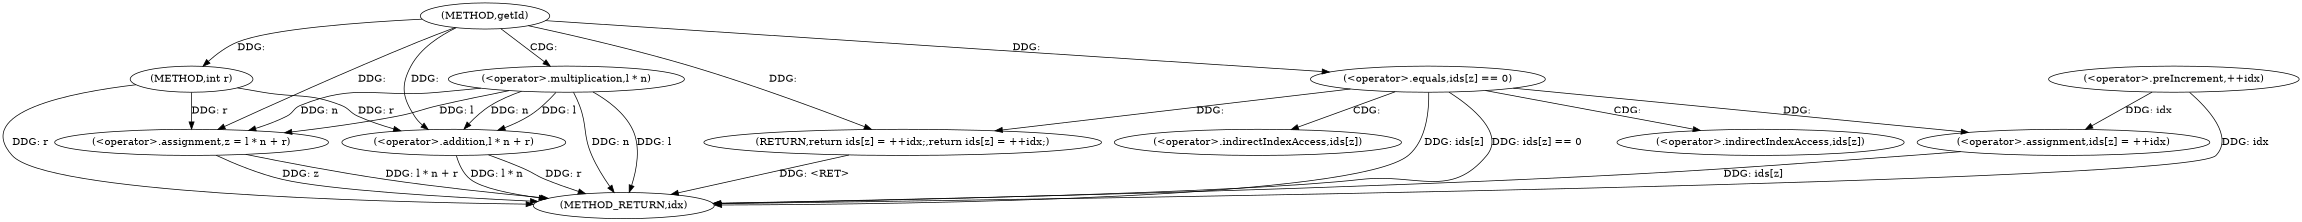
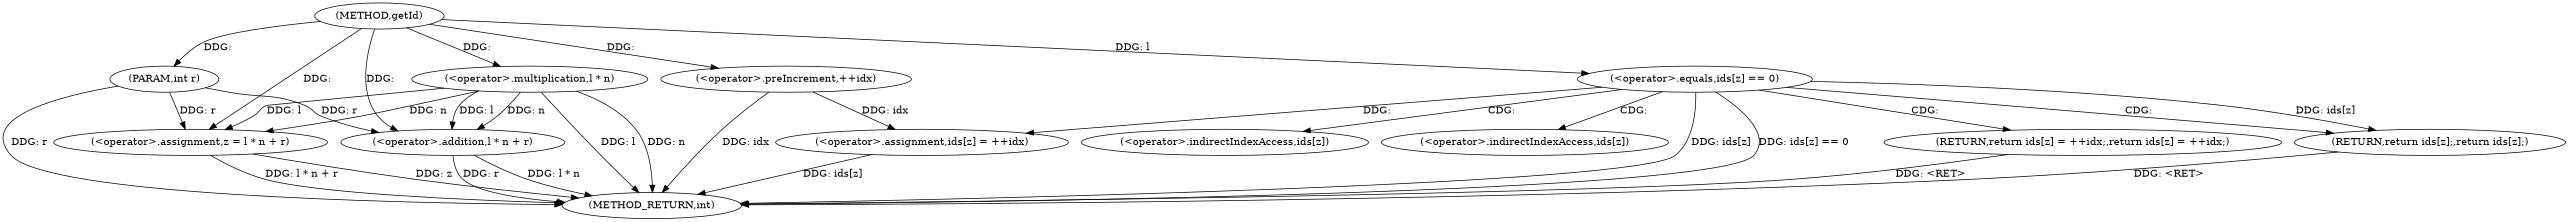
edge "(METHOD,getId)" -> "(<operator>.multiplication,l * n)": label "CDG: " -> "DDG: "
edge "(METHOD,getId)" -> "(<operator>.equals,ids[z] == 0)": label "DDG: " -> "DDG: l"
edge "(METHOD,getId)" -> "(RETURN,return ids[z] = ++idx;,return ids[z] = ++idx;)": now "(METHOD,getId)" -> "(<operator>.preIncrement,++idx)"
node "(METHOD,int r)": label "(METHOD,int r)" -> "(PARAM,int r)"
edge "(<operator>.equals,ids[z] == 0)" -> "(RETURN,return ids[z] = ++idx;,return ids[z] = ++idx;)": label "DDG: " -> "CDG: "
node "(RETURN,return ids[z];,return ids[z];)": added
node "(METHOD_RETURN,idx)": label "(METHOD_RETURN,idx)" -> "(METHOD_RETURN,int)"
